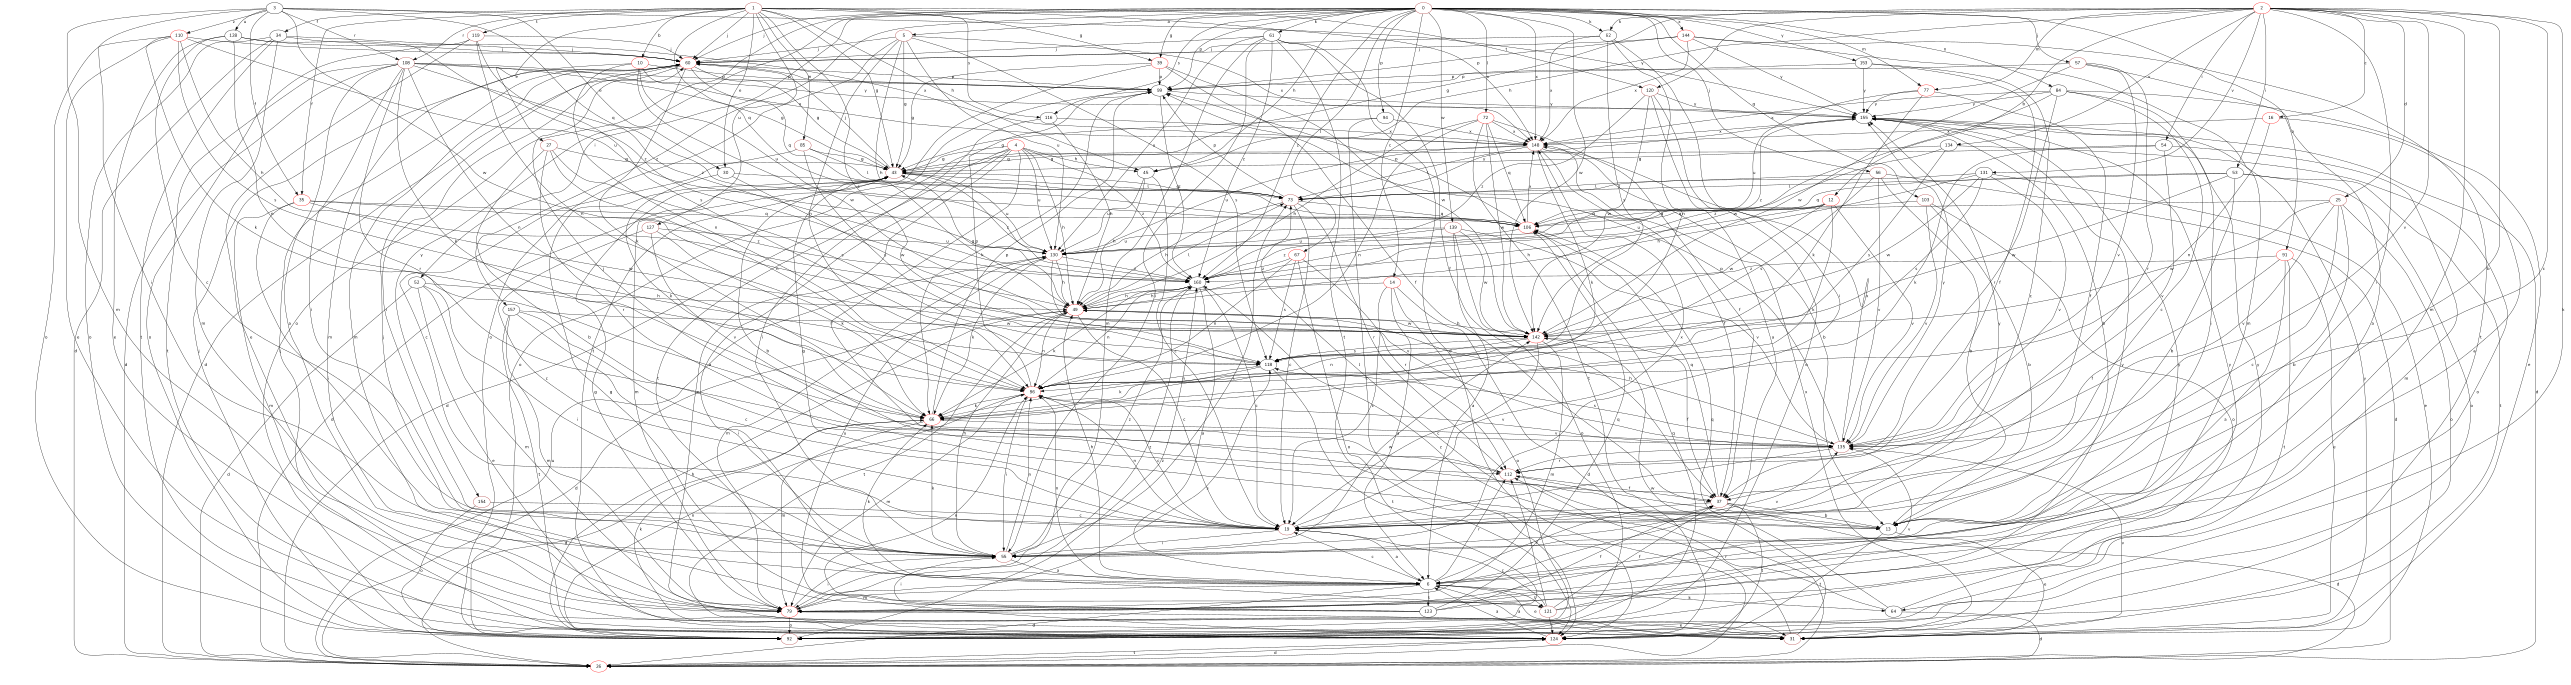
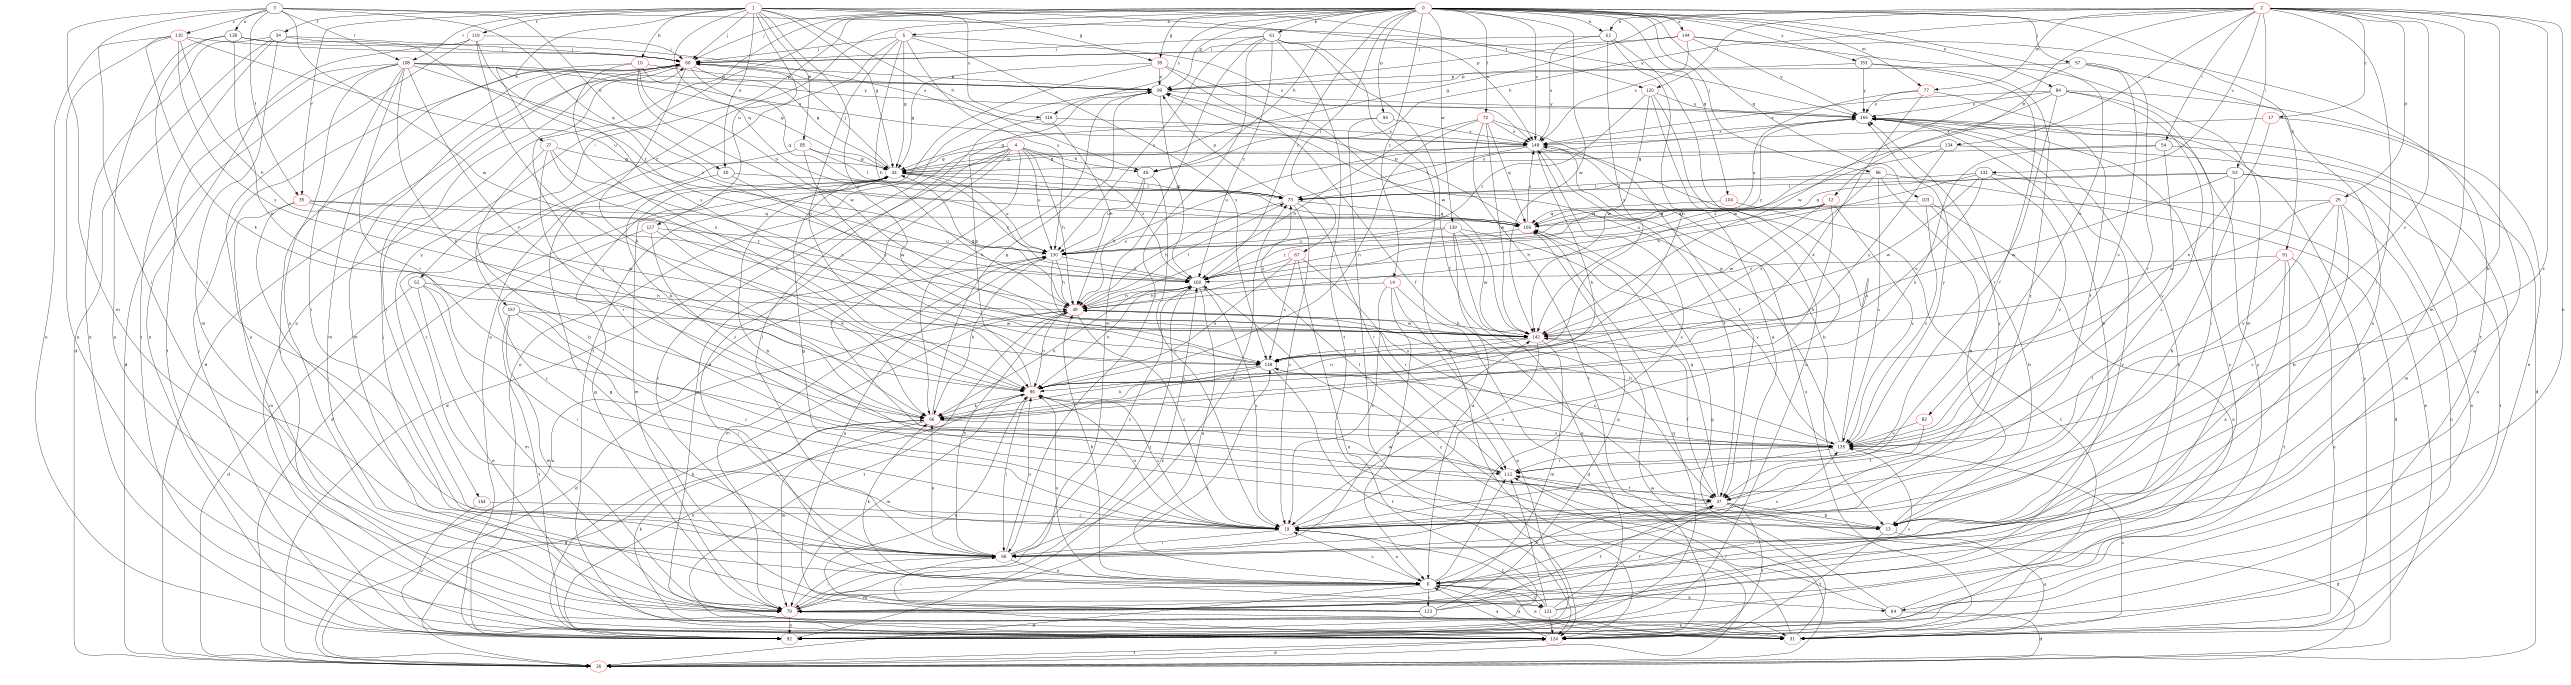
node "16": label "16" -> "17"
node "104": added
node "82": added
